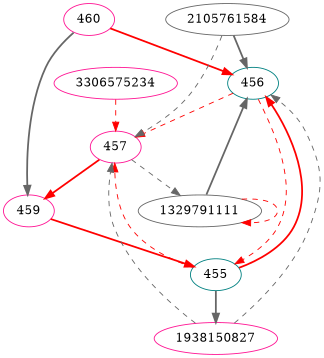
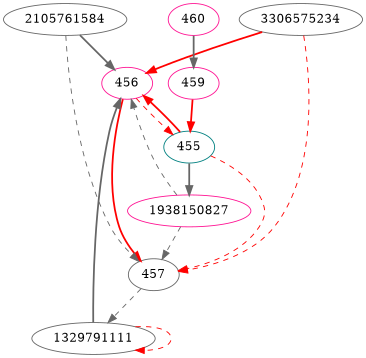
edge "460" -> "456": now "3306575234" -> "456"
node "3306575234": color deeppink -> gray40
node "456": color teal -> deeppink
edge "456" -> "457": style dashed -> bold
node "457": color deeppink -> gray40
edge "457" -> "459": removed
